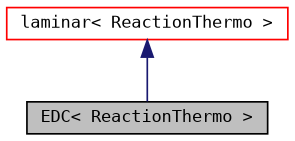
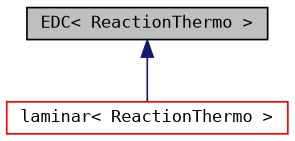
edge "EDC< ReactionThermo >" -> "laminar< ReactionThermo >": reversed
